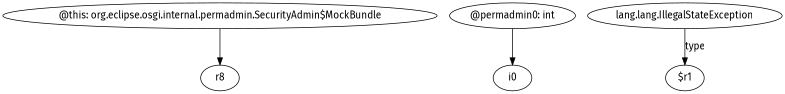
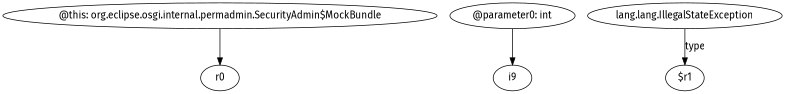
node "@permadmin0: int": label "@permadmin0: int" -> "@parameter0: int"
node "r8": label "r8" -> "r0"
node "i0": label "i0" -> "i9"
